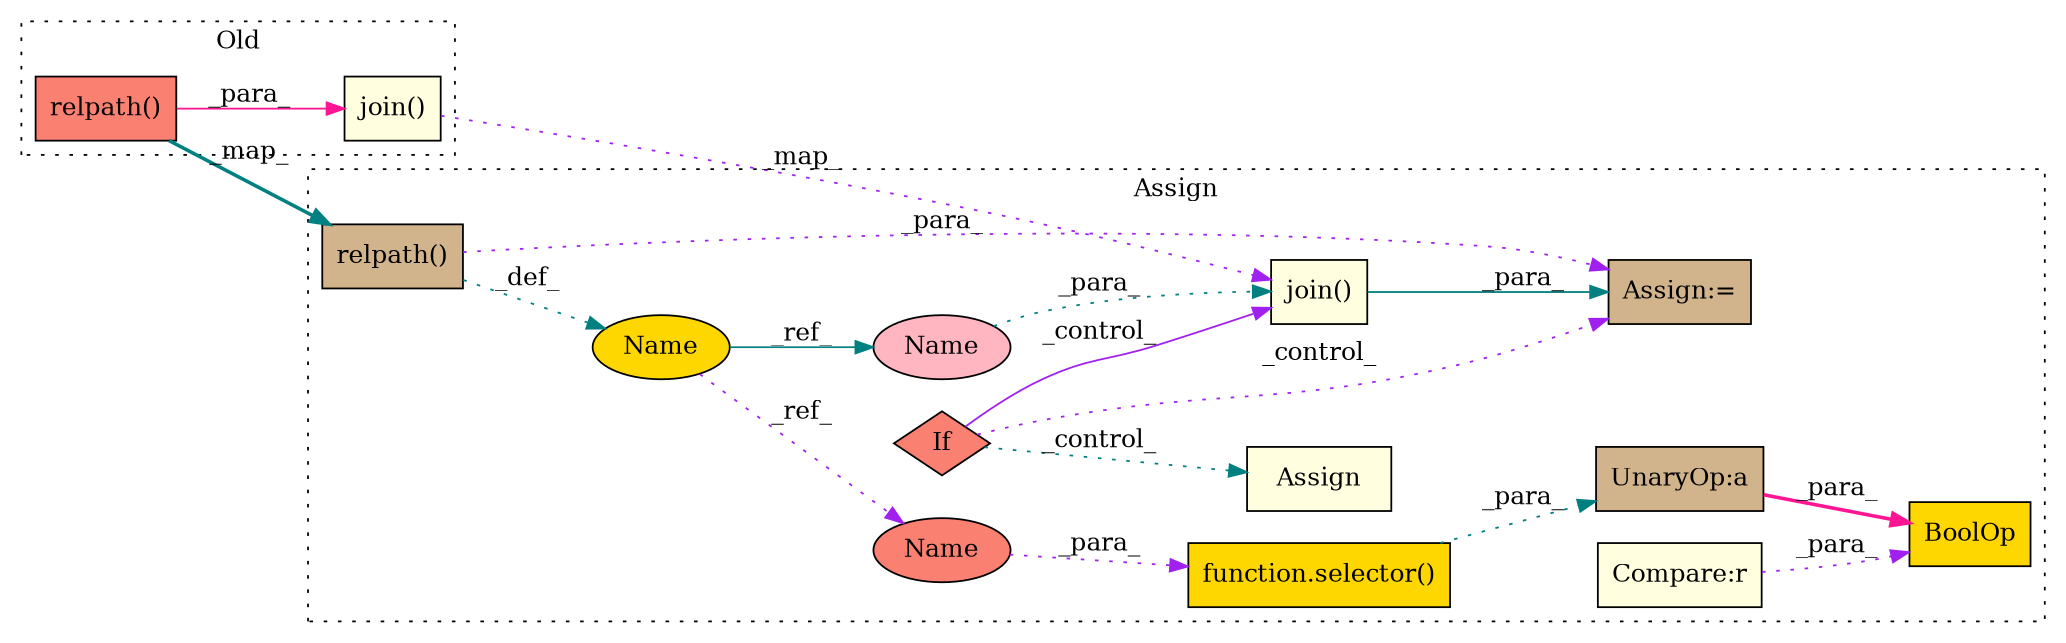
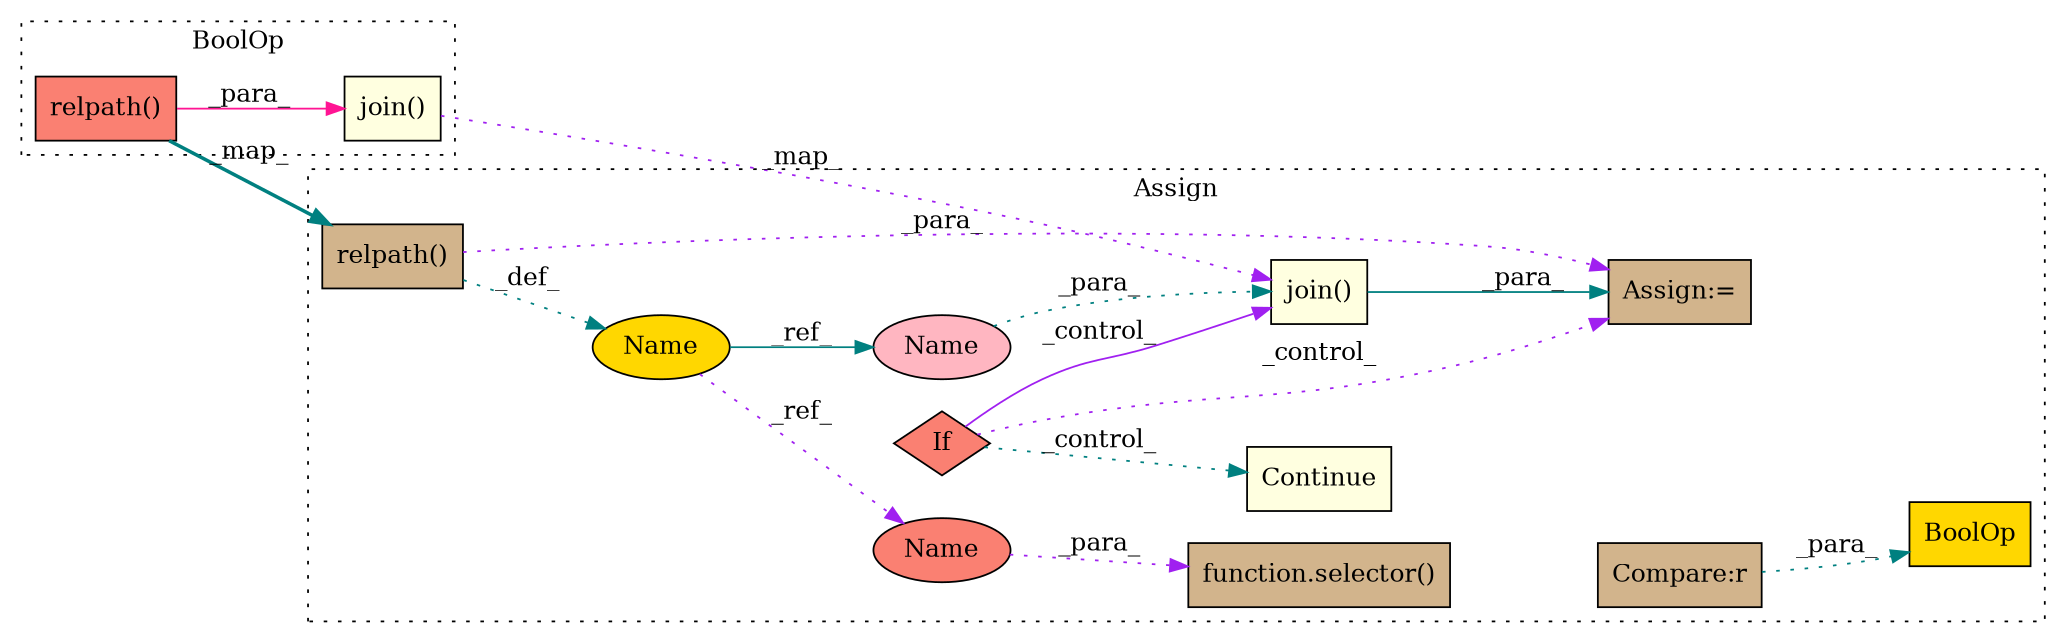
cluster "Old": label "Old" -> "BoolOp"
node "Assign": label "Assign" -> "Continue"
node "UnaryOp:a": removed
edge "Compare:r" -> "BoolOp": color purple -> teal
node "function.selector()": fillcolor gold -> tan
node "Compare:r": fillcolor lightyellow -> tan
